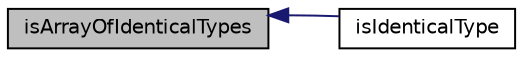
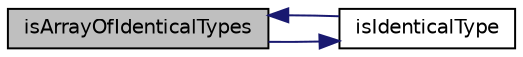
edge "isArrayOfIdenticalTypes" -> "isIdenticalType": added
